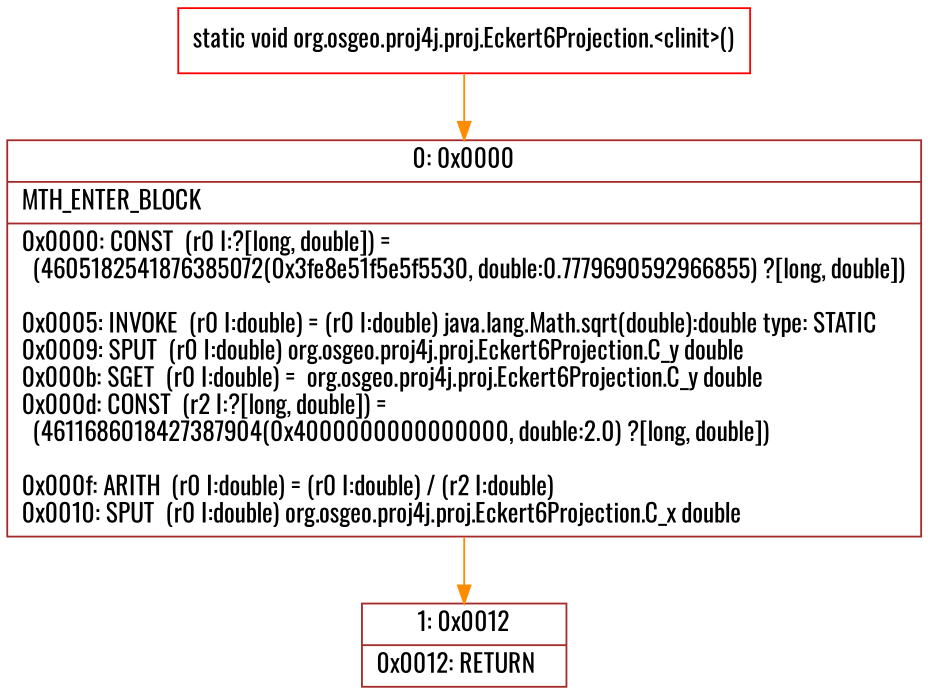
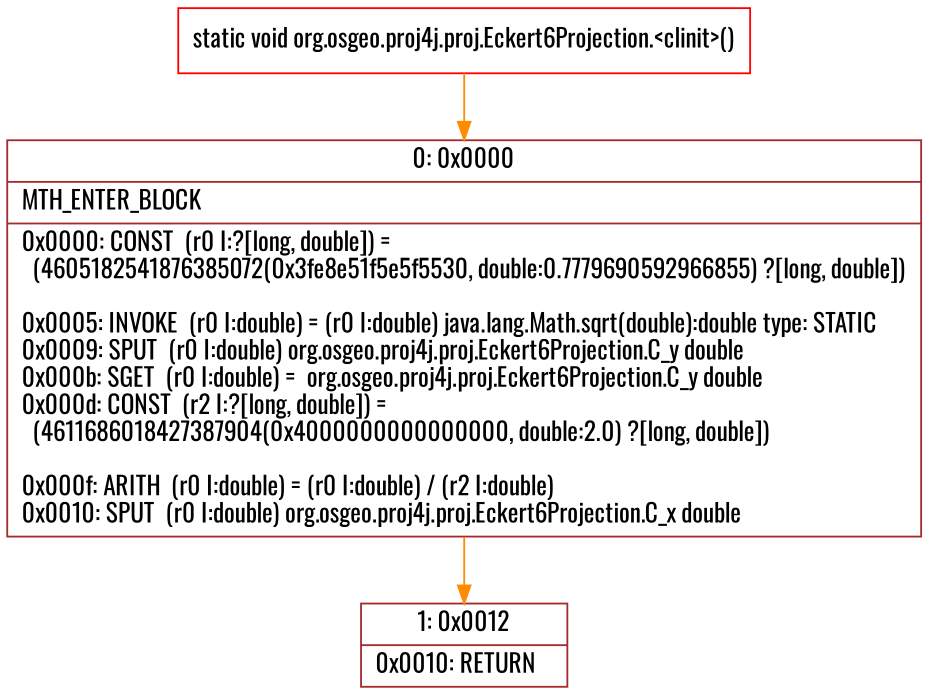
node "1: 0x0012": text "0x0012: RETURN" -> "0x0010: RETURN"
